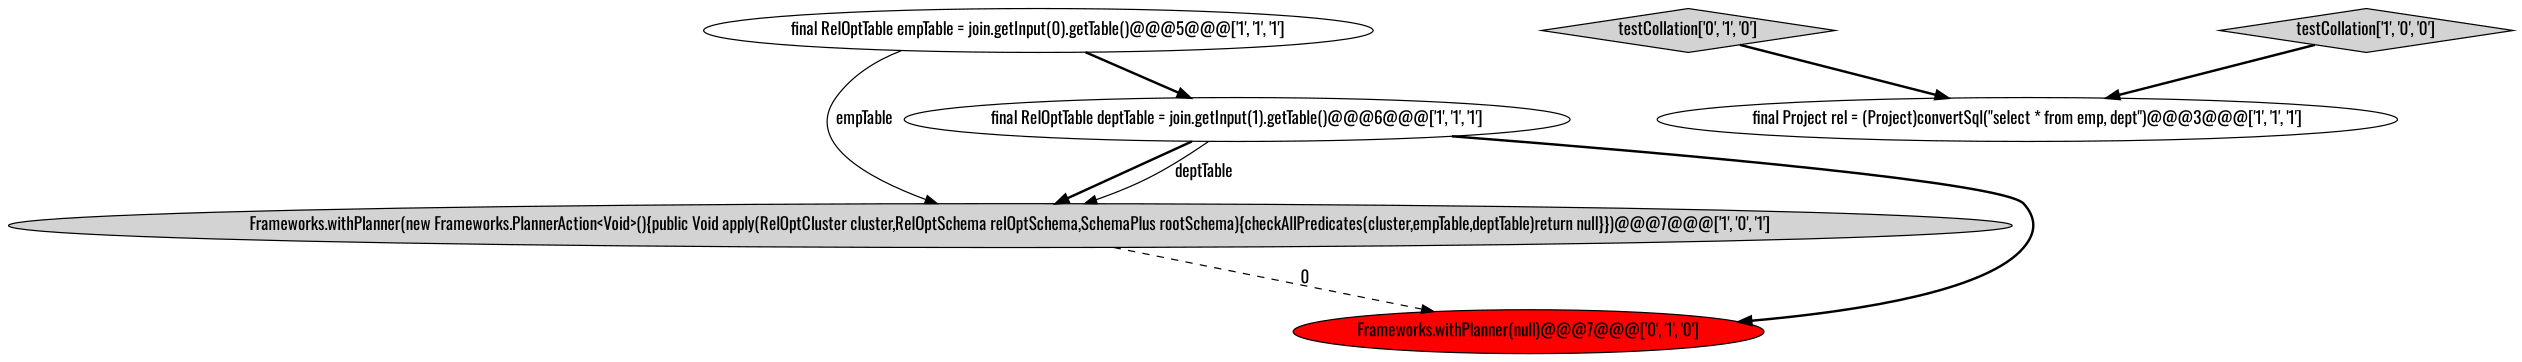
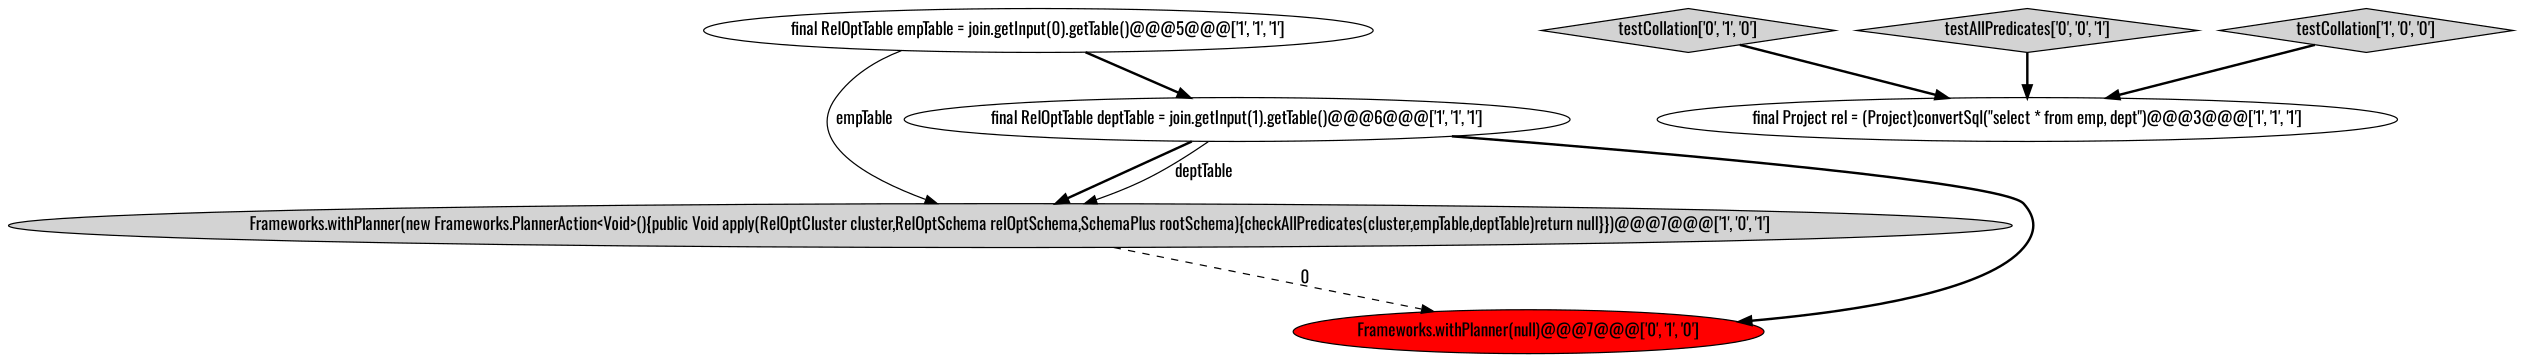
node "testAllPredicates['0', '0', '1']": added
